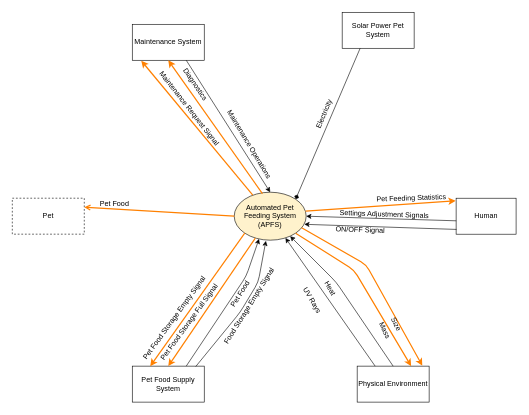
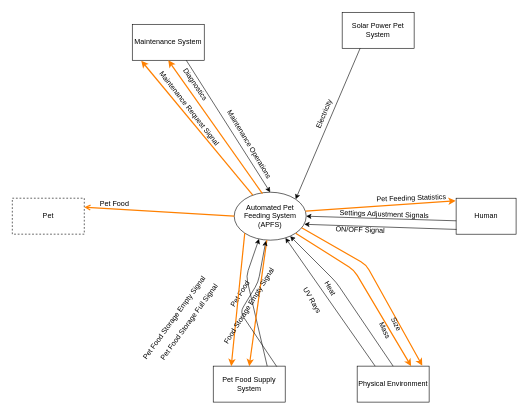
edge "Solar Power Pet System" -> "Automated Pet Feeding System (APFS)": arrowhead diamond -> classic
node "Automated Pet Feeding System (APFS)": fillcolor #fff2cc -> #ffffff
node "Pet Food Supply System": moved (168, 384) -> (249, 384)
